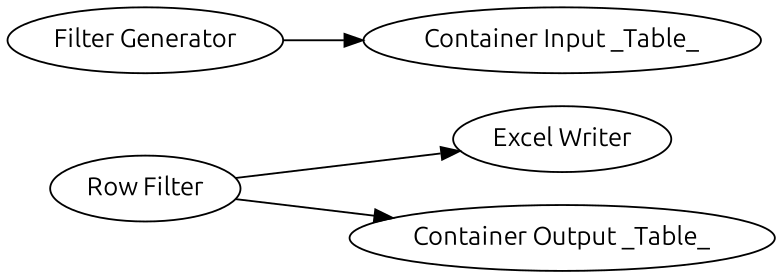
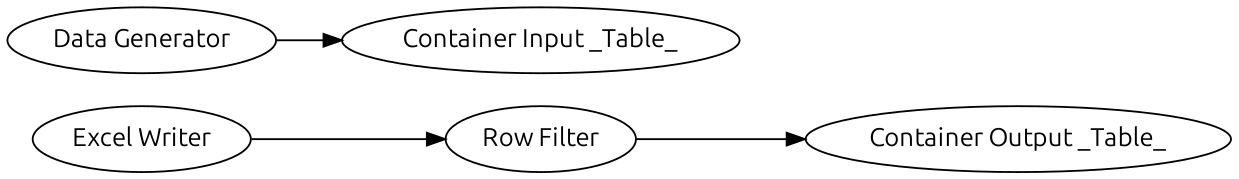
node "Filter Generator": label "Filter Generator" -> "Data Generator"
edge "Row Filter" -> "Excel Writer": reversed
